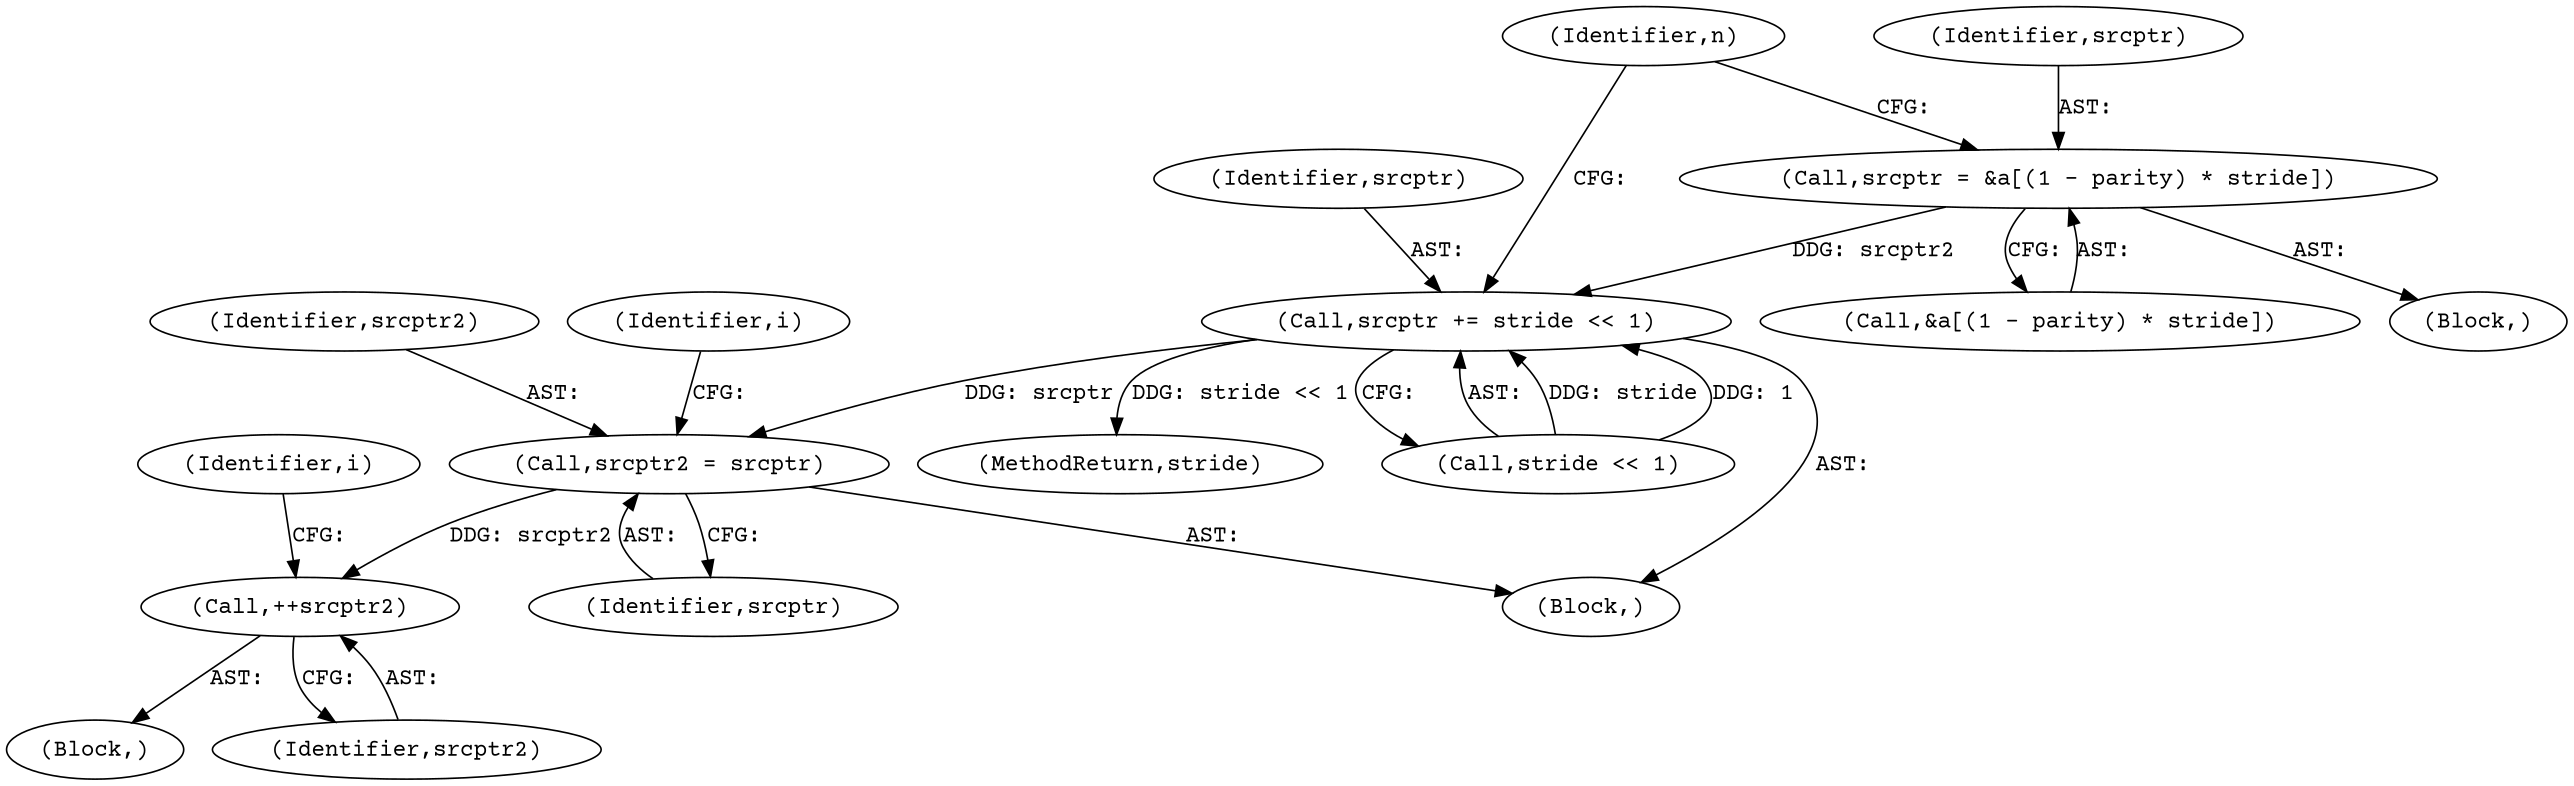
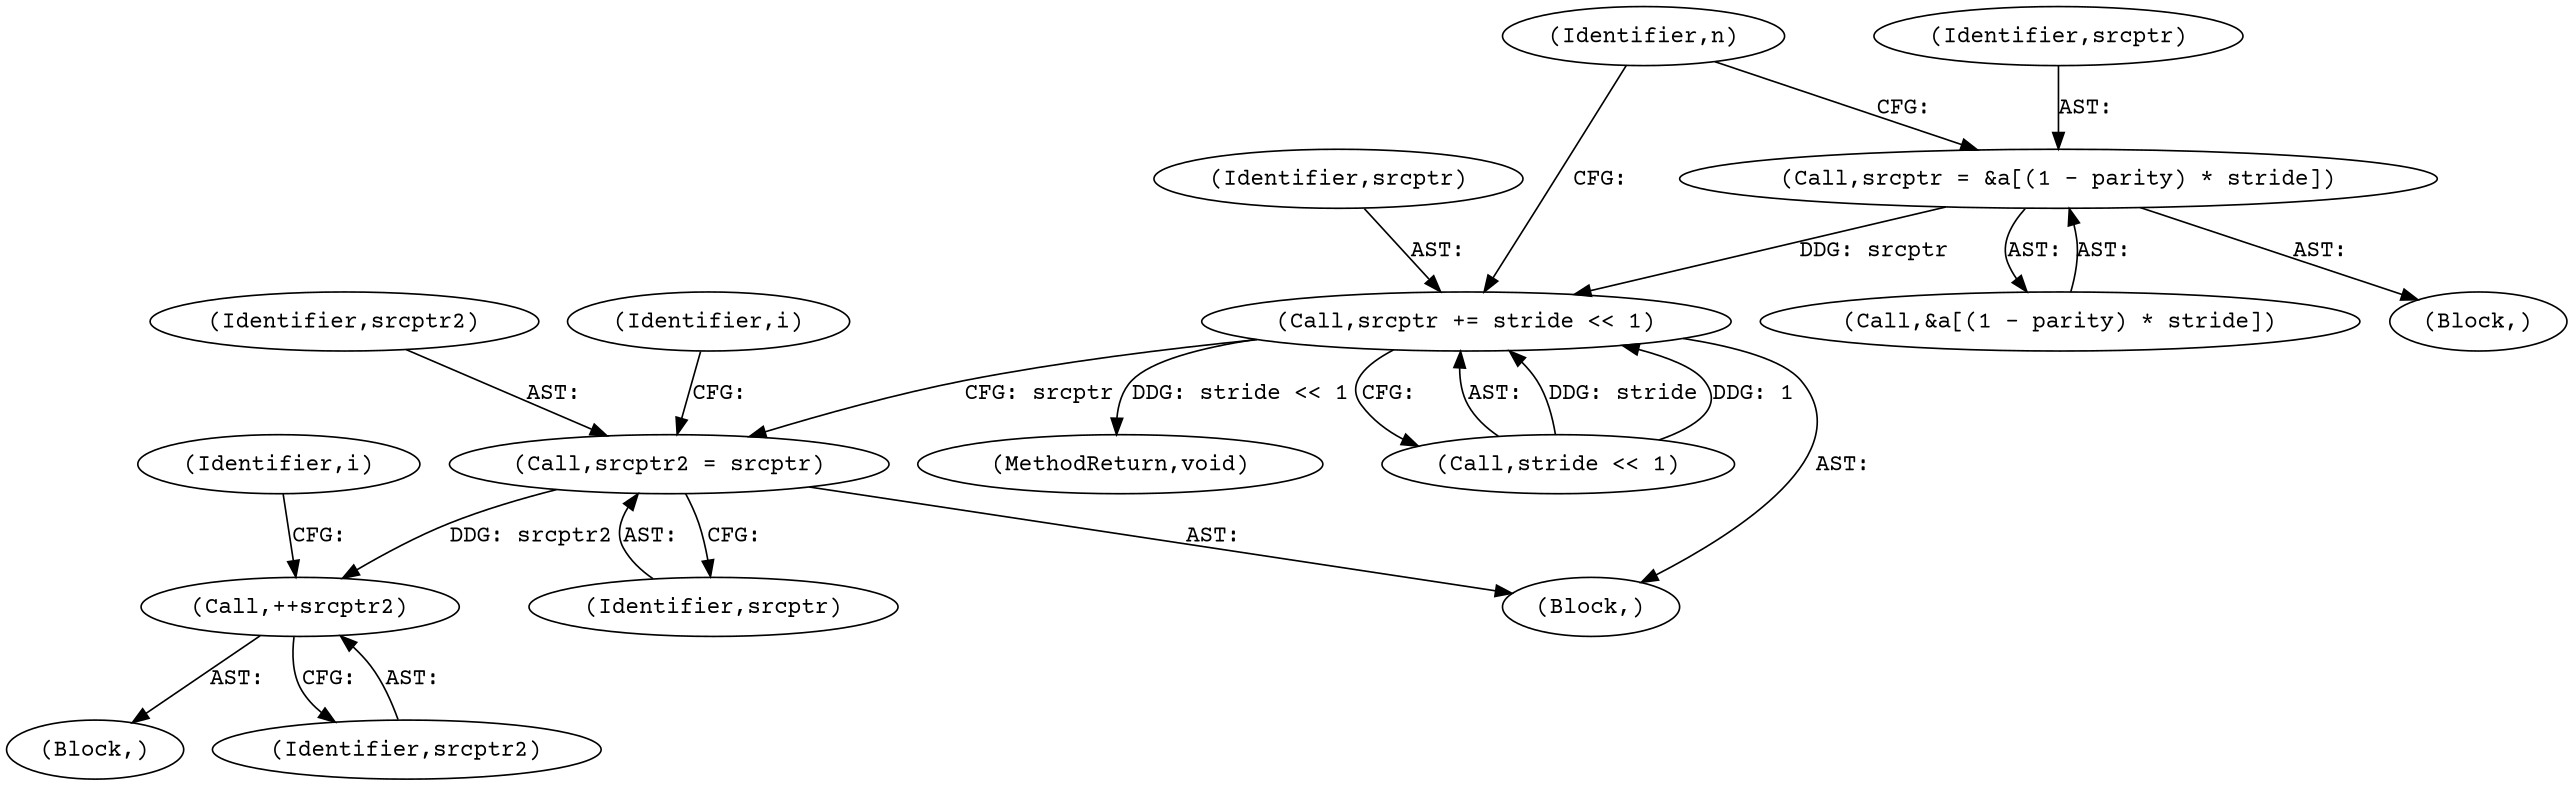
edge "(Call,srcptr = &a[(1 - parity) * stride])" -> "(Call,srcptr += stride << 1)": label "DDG: srcptr2" -> "DDG: srcptr"
edge "(Call,srcptr = &a[(1 - parity) * stride])" -> "(Call,&a[(1 - parity) * stride])": label "CFG: " -> "AST: "
edge "(Call,srcptr += stride << 1)" -> "(Call,srcptr2 = srcptr)": label "DDG: srcptr" -> "CFG: srcptr"
node "(MethodReturn,stride)": label "(MethodReturn,stride)" -> "(MethodReturn,void)"
